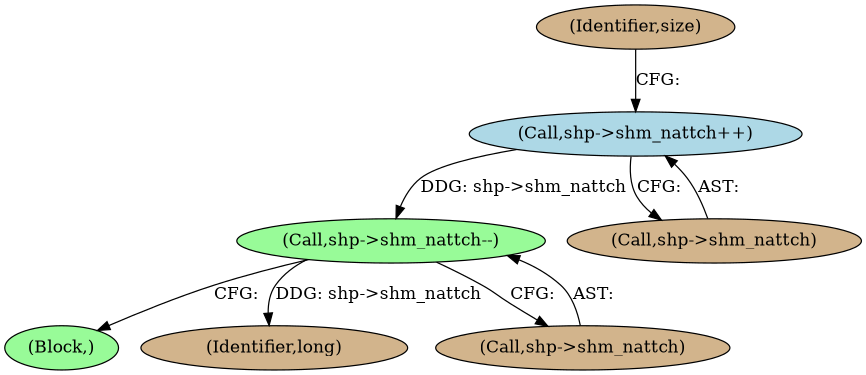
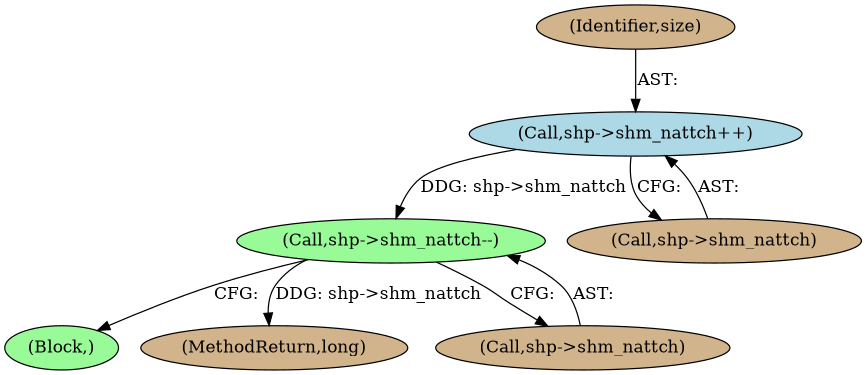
edge "(Identifier,size)" -> "(Call,shp->shm_nattch++)": label "CFG: " -> "AST: "
node "(Identifier,long)": label "(Identifier,long)" -> "(MethodReturn,long)"
